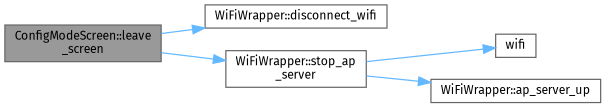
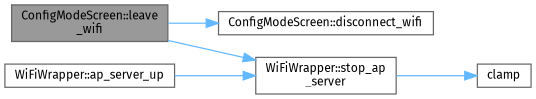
node "WiFiWrapper::disconnect_wifi": label "WiFiWrapper::disconnect_wifi" -> "ConfigModeScreen::disconnect_wifi"
node "ConfigModeScreen::leave _screen": label "ConfigModeScreen::leave _screen" -> "ConfigModeScreen::leave _wifi"
node "wifi": label "wifi" -> "clamp"
edge "WiFiWrapper::stop_ap _server" -> "WiFiWrapper::ap_server_up": reversed
